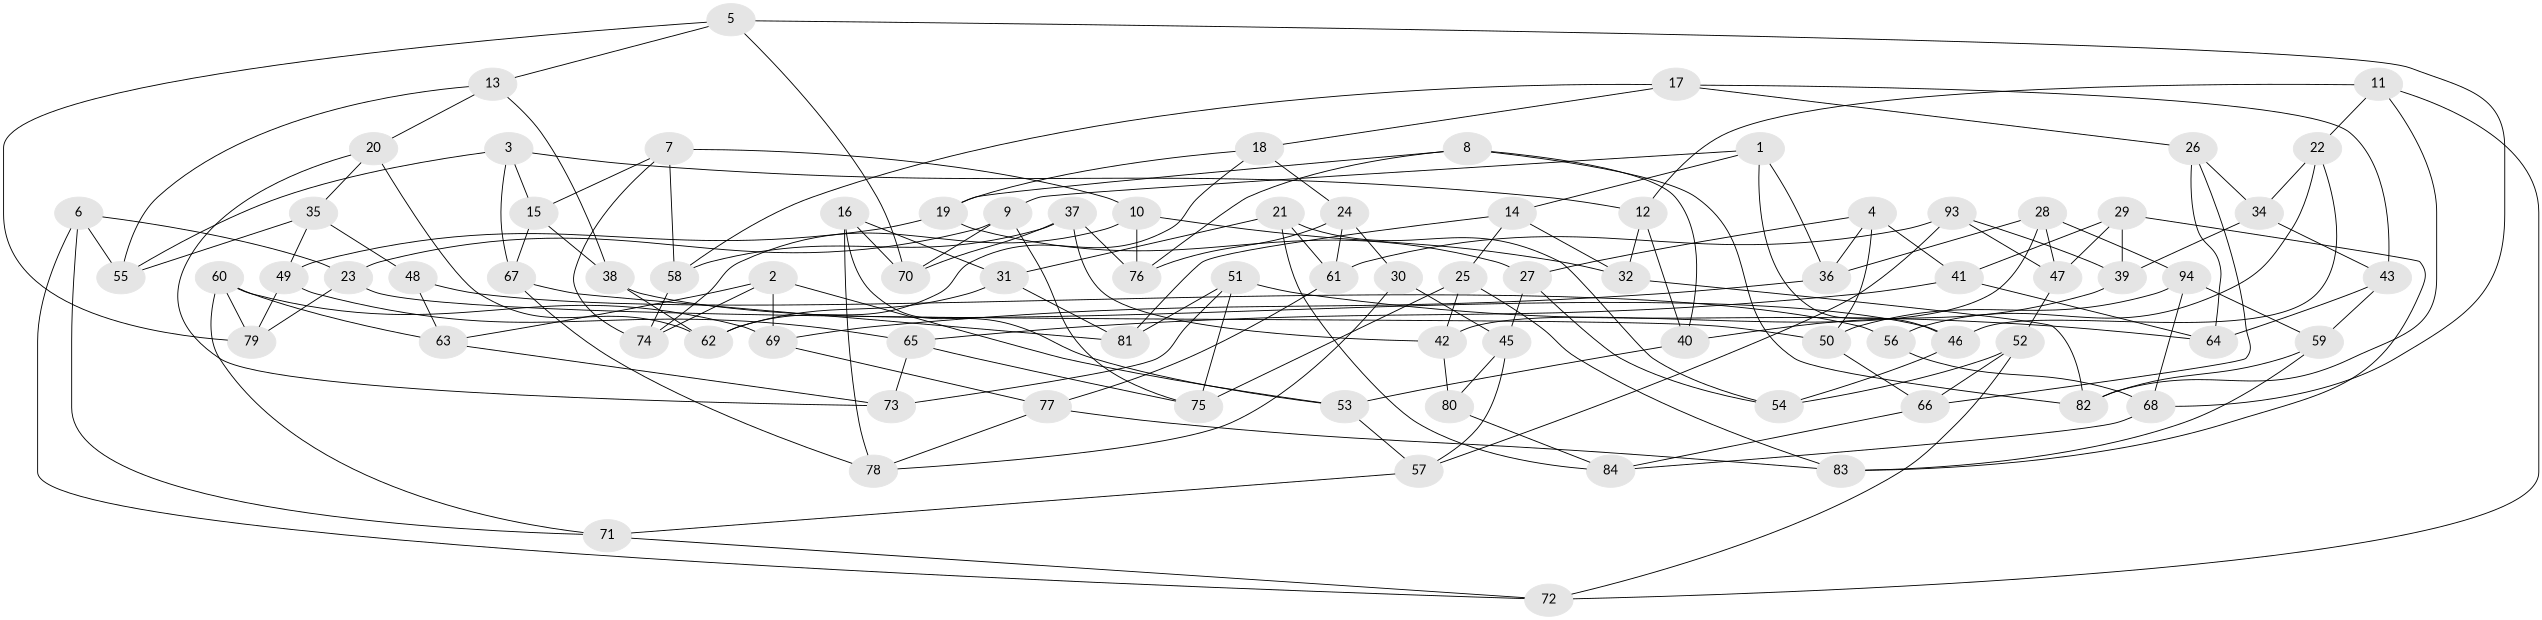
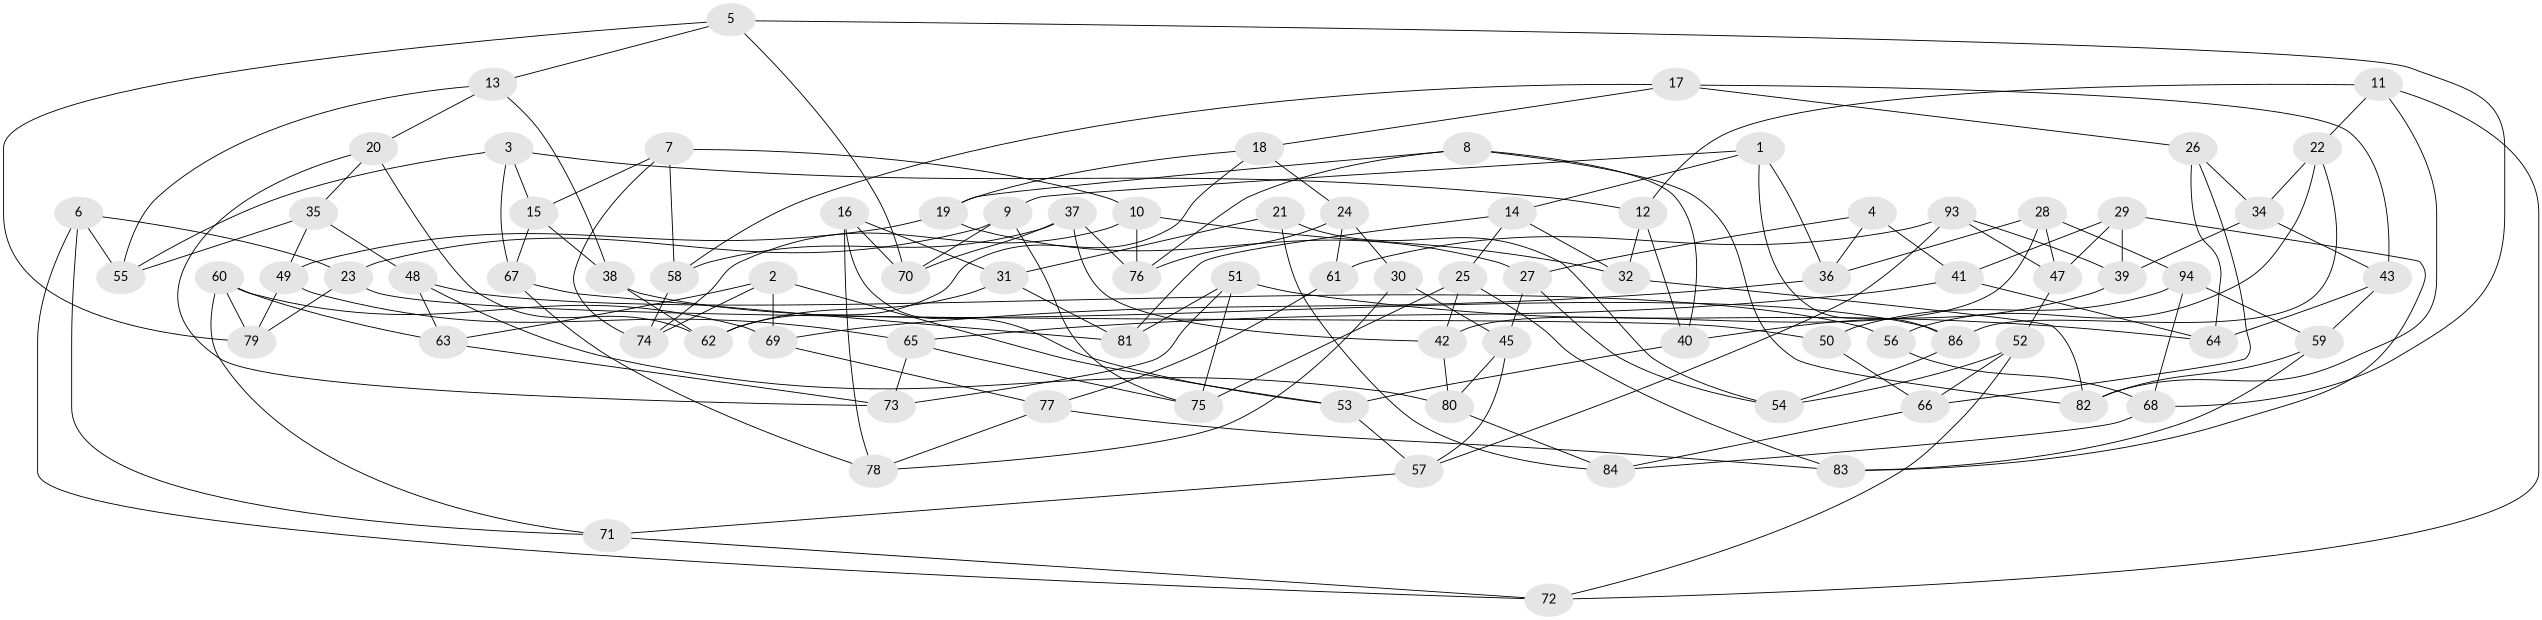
edge "21" -- "61": removed
edge "4" -- "50": removed
node "46": label "46" -> "86"
edge "48" -- "80": added
